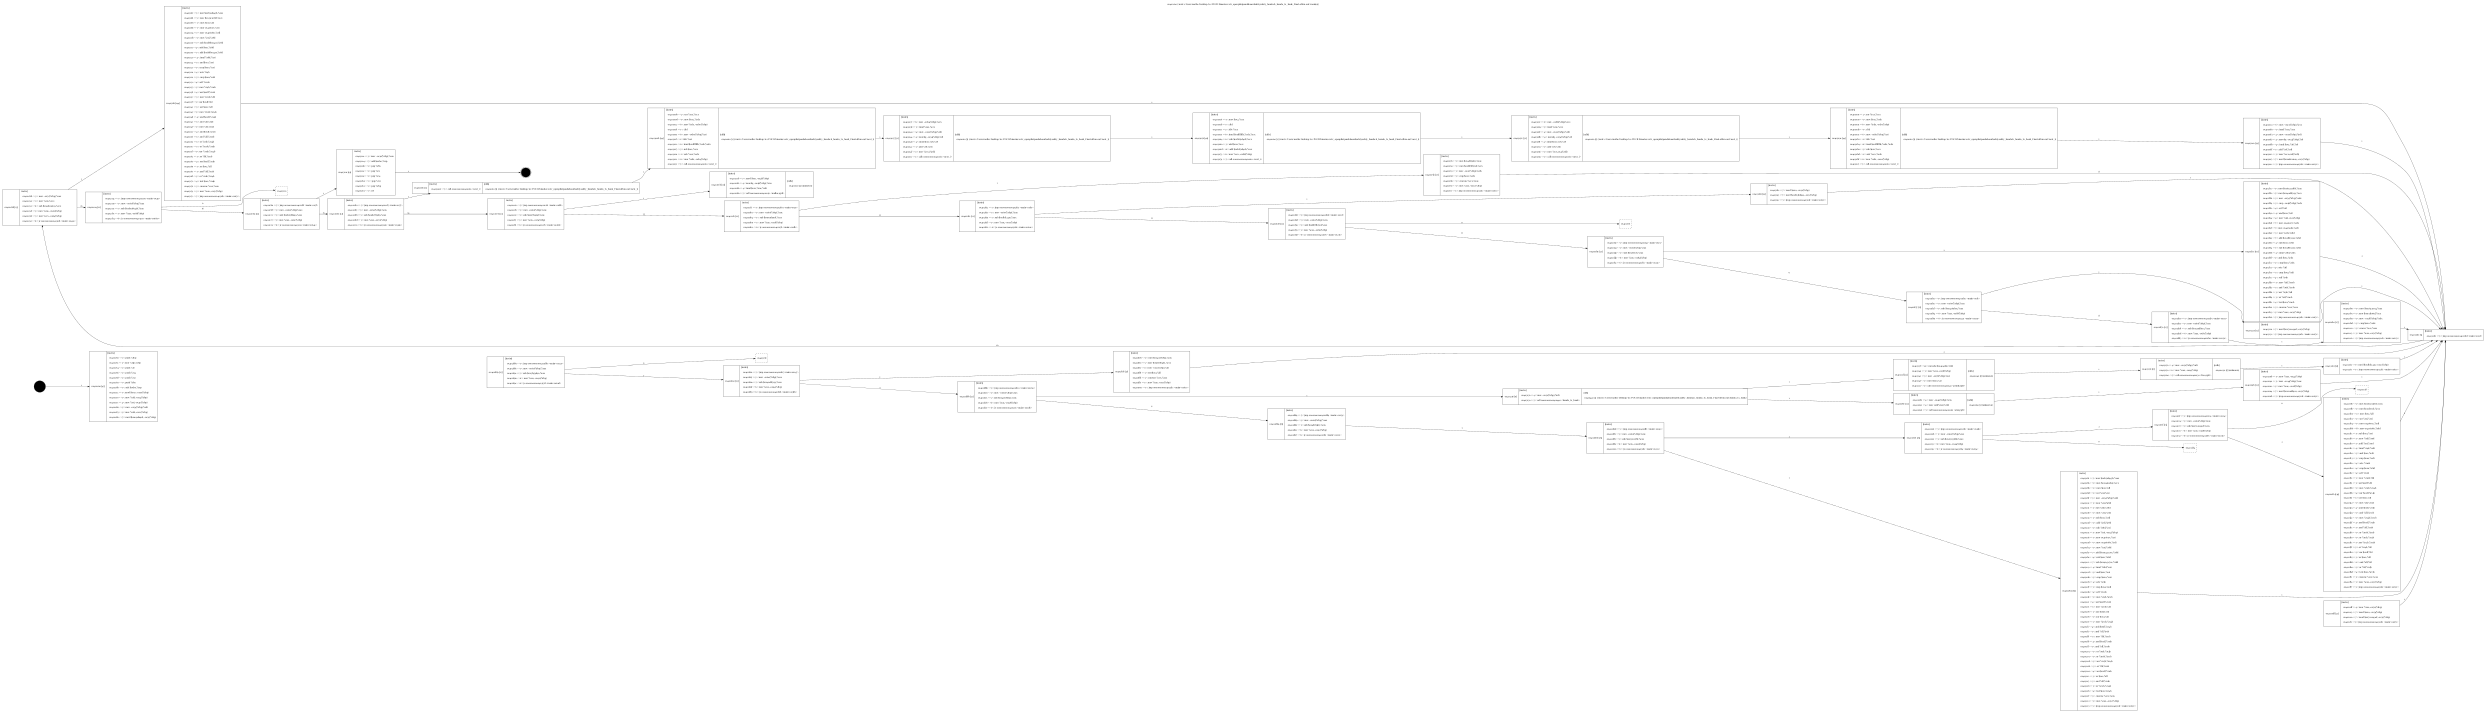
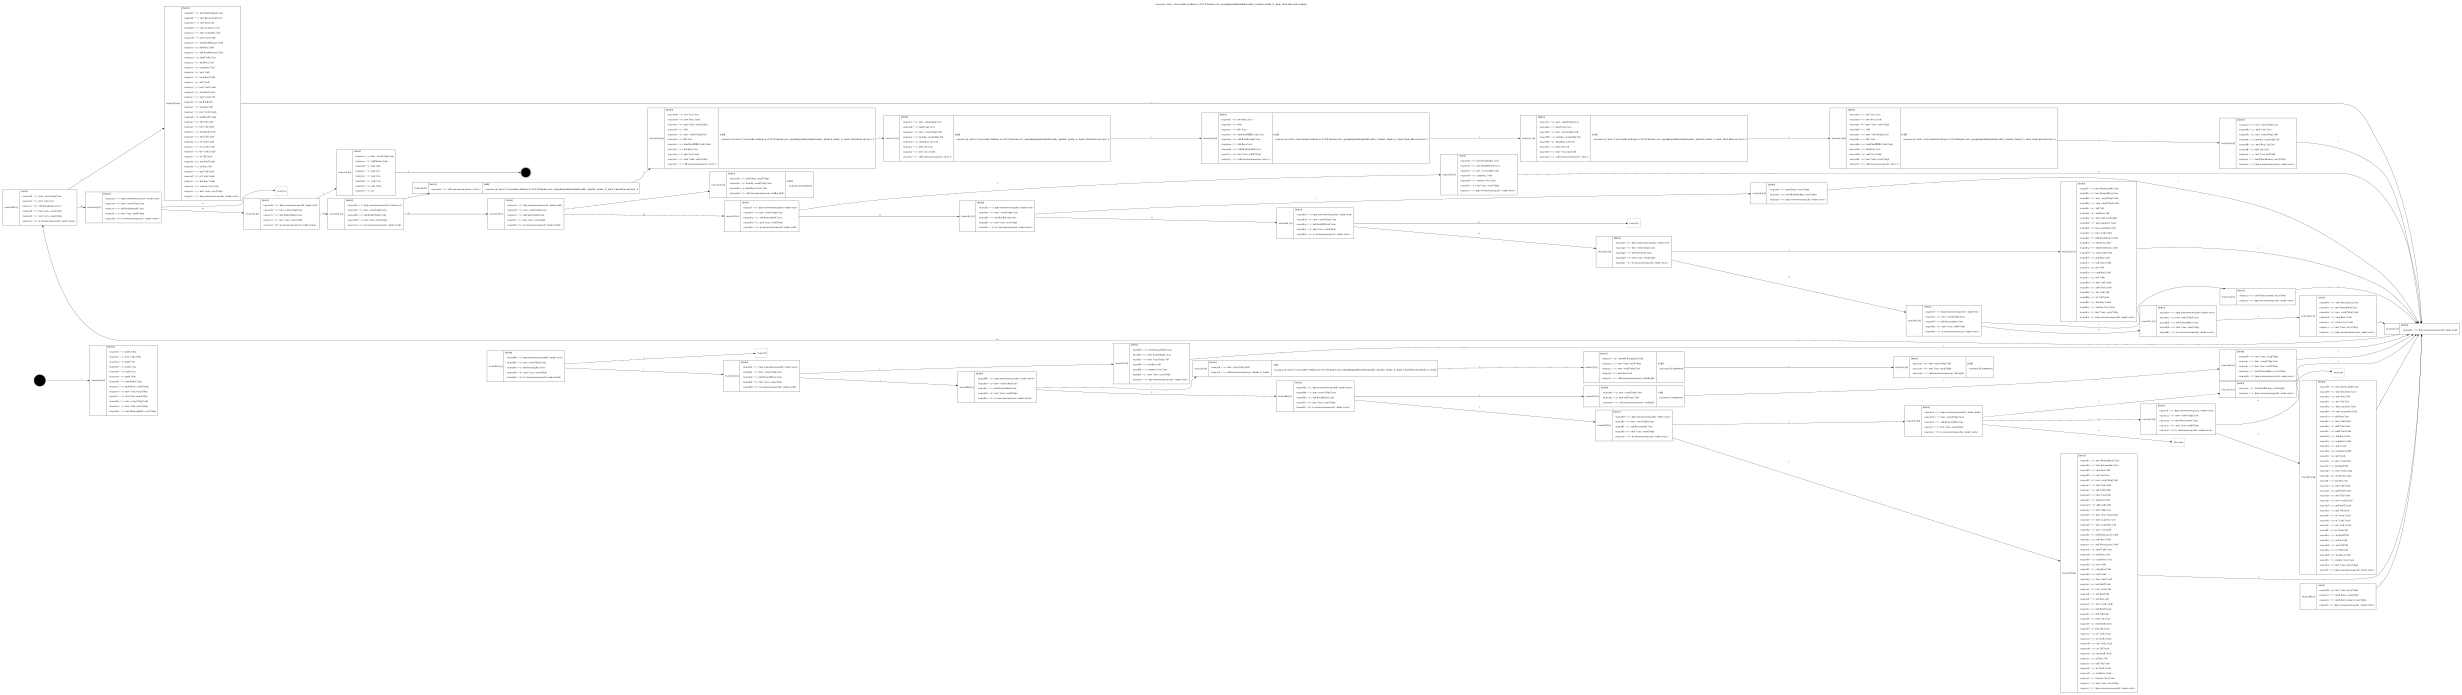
edge "0x403256 [15]" -> "0x403265 [12]": now "0x402e06 [25]" -> "0x403265 [12]"
edge "0x403236 [9]" -> "0x402e8e [13]": now "0x402dd4 [25]" -> "0x402e8e [13]"
